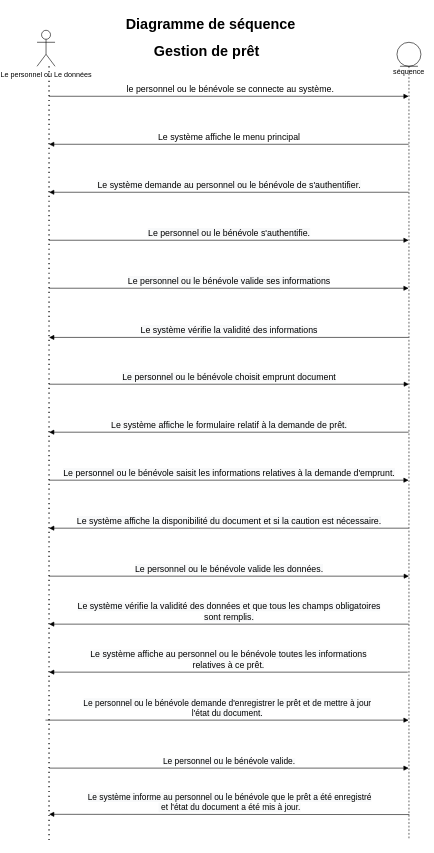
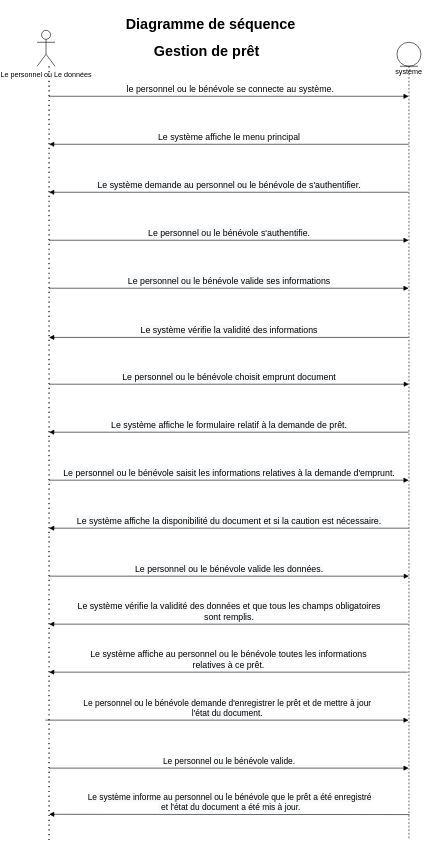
node "séquence": label "séquence" -> "système"
